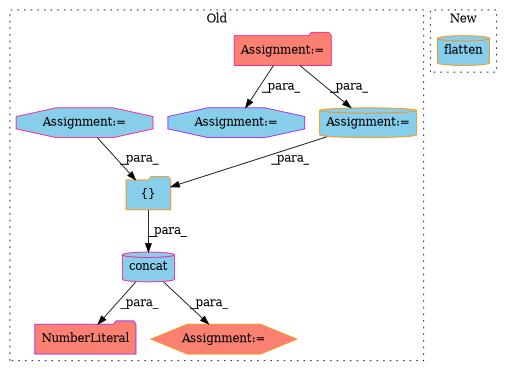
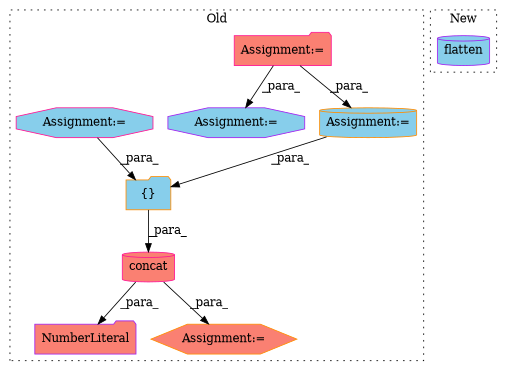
node "flatten": color darkorange -> purple
node "concat": fillcolor skyblue -> salmon
